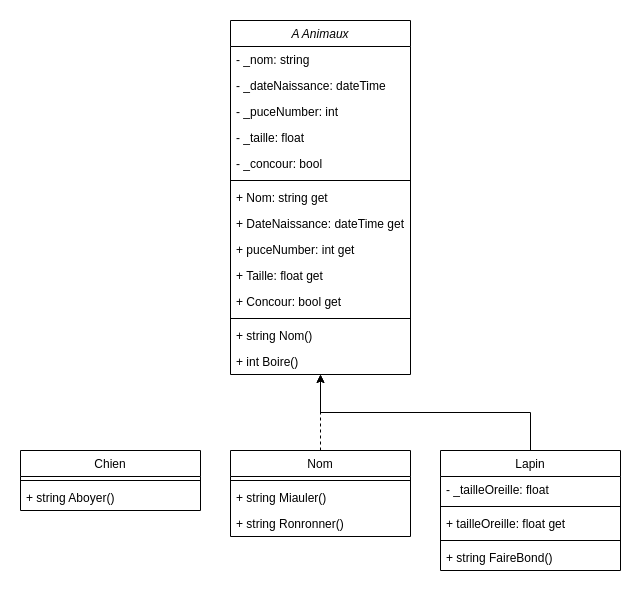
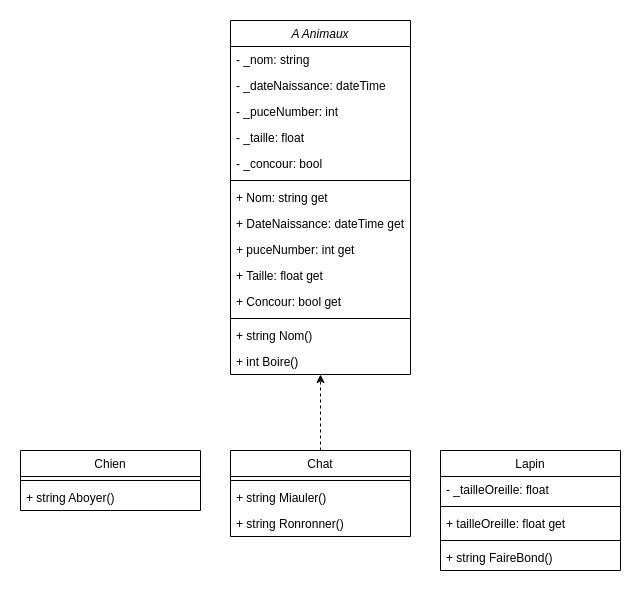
edge "Lapin" -> "A Animaux": removed
node "Nom": label "Nom" -> "Chat"
